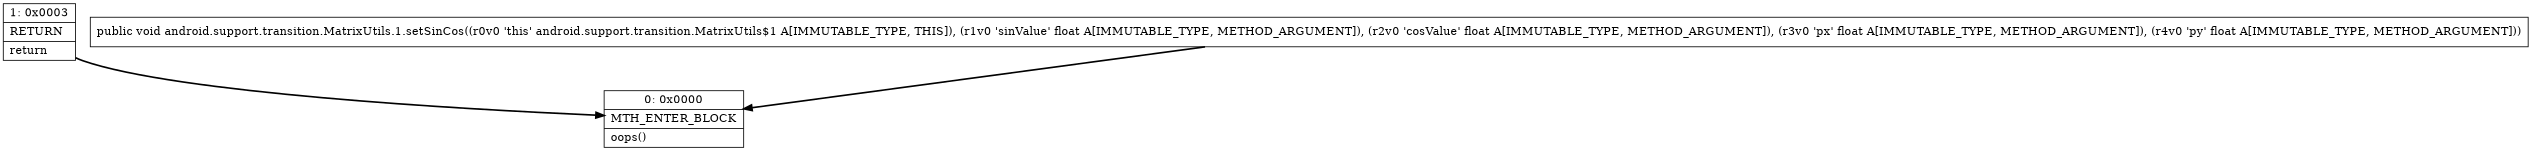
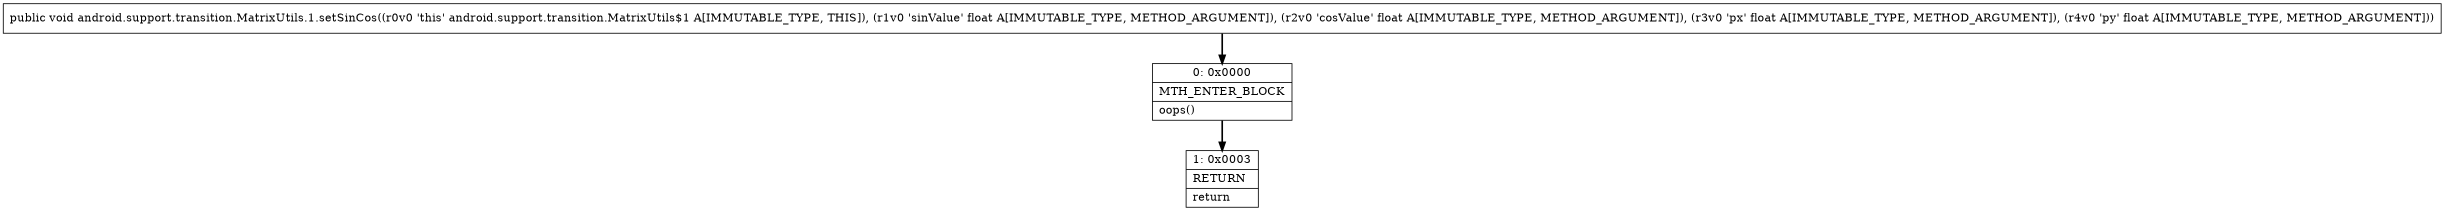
edge "1: 0x0003" -> "0: 0x0000": reversed
